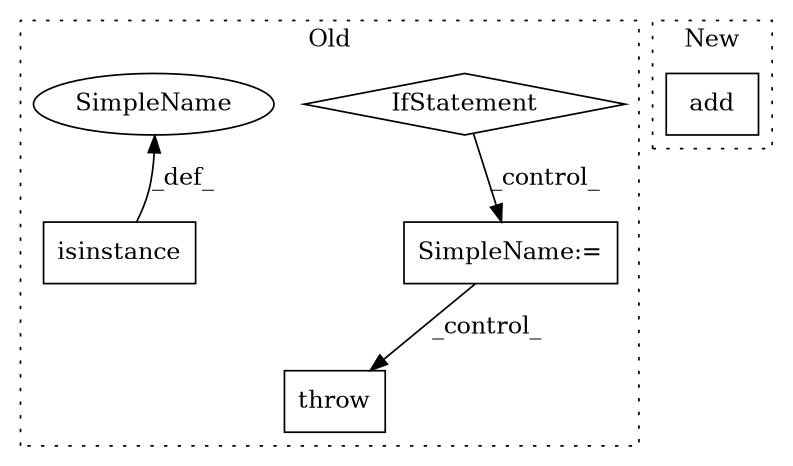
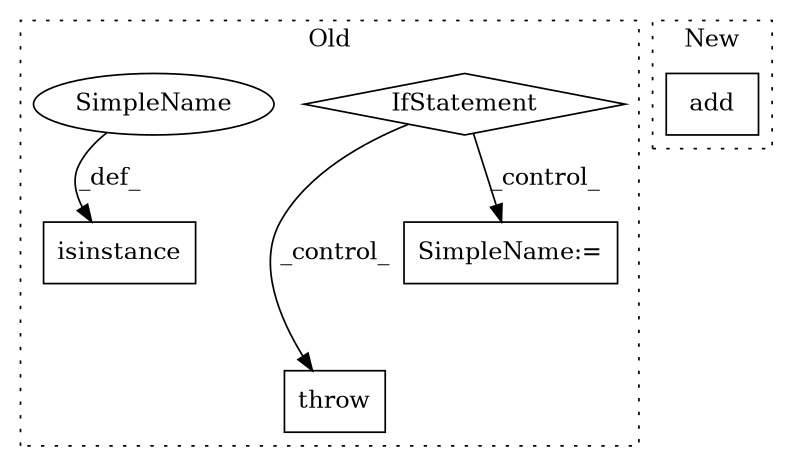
edge "isinstance" -> "SimpleName": reversed
edge "SimpleName:=" -> "throw": now "IfStatement" -> "throw"
